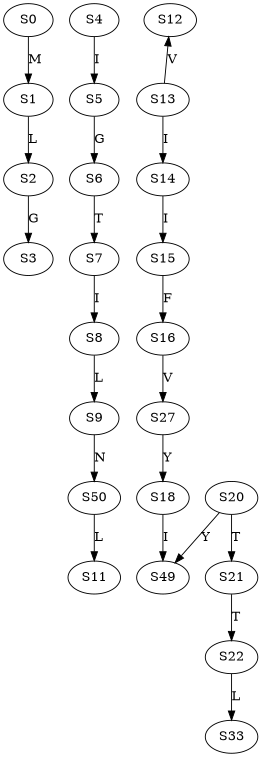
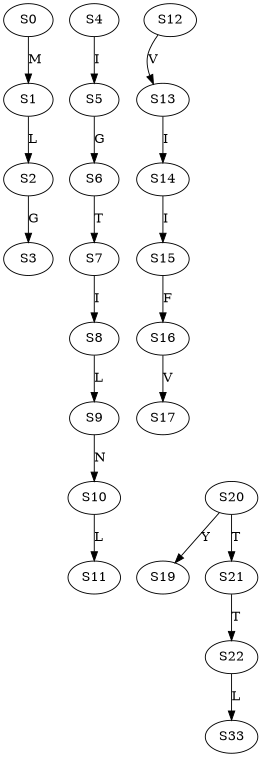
edge "S13" -> "S12": reversed
node "S27": label "S27" -> "S17"
node "S50": label "S50" -> "S10"
node "S18": removed
node "S49": label "S49" -> "S19"
